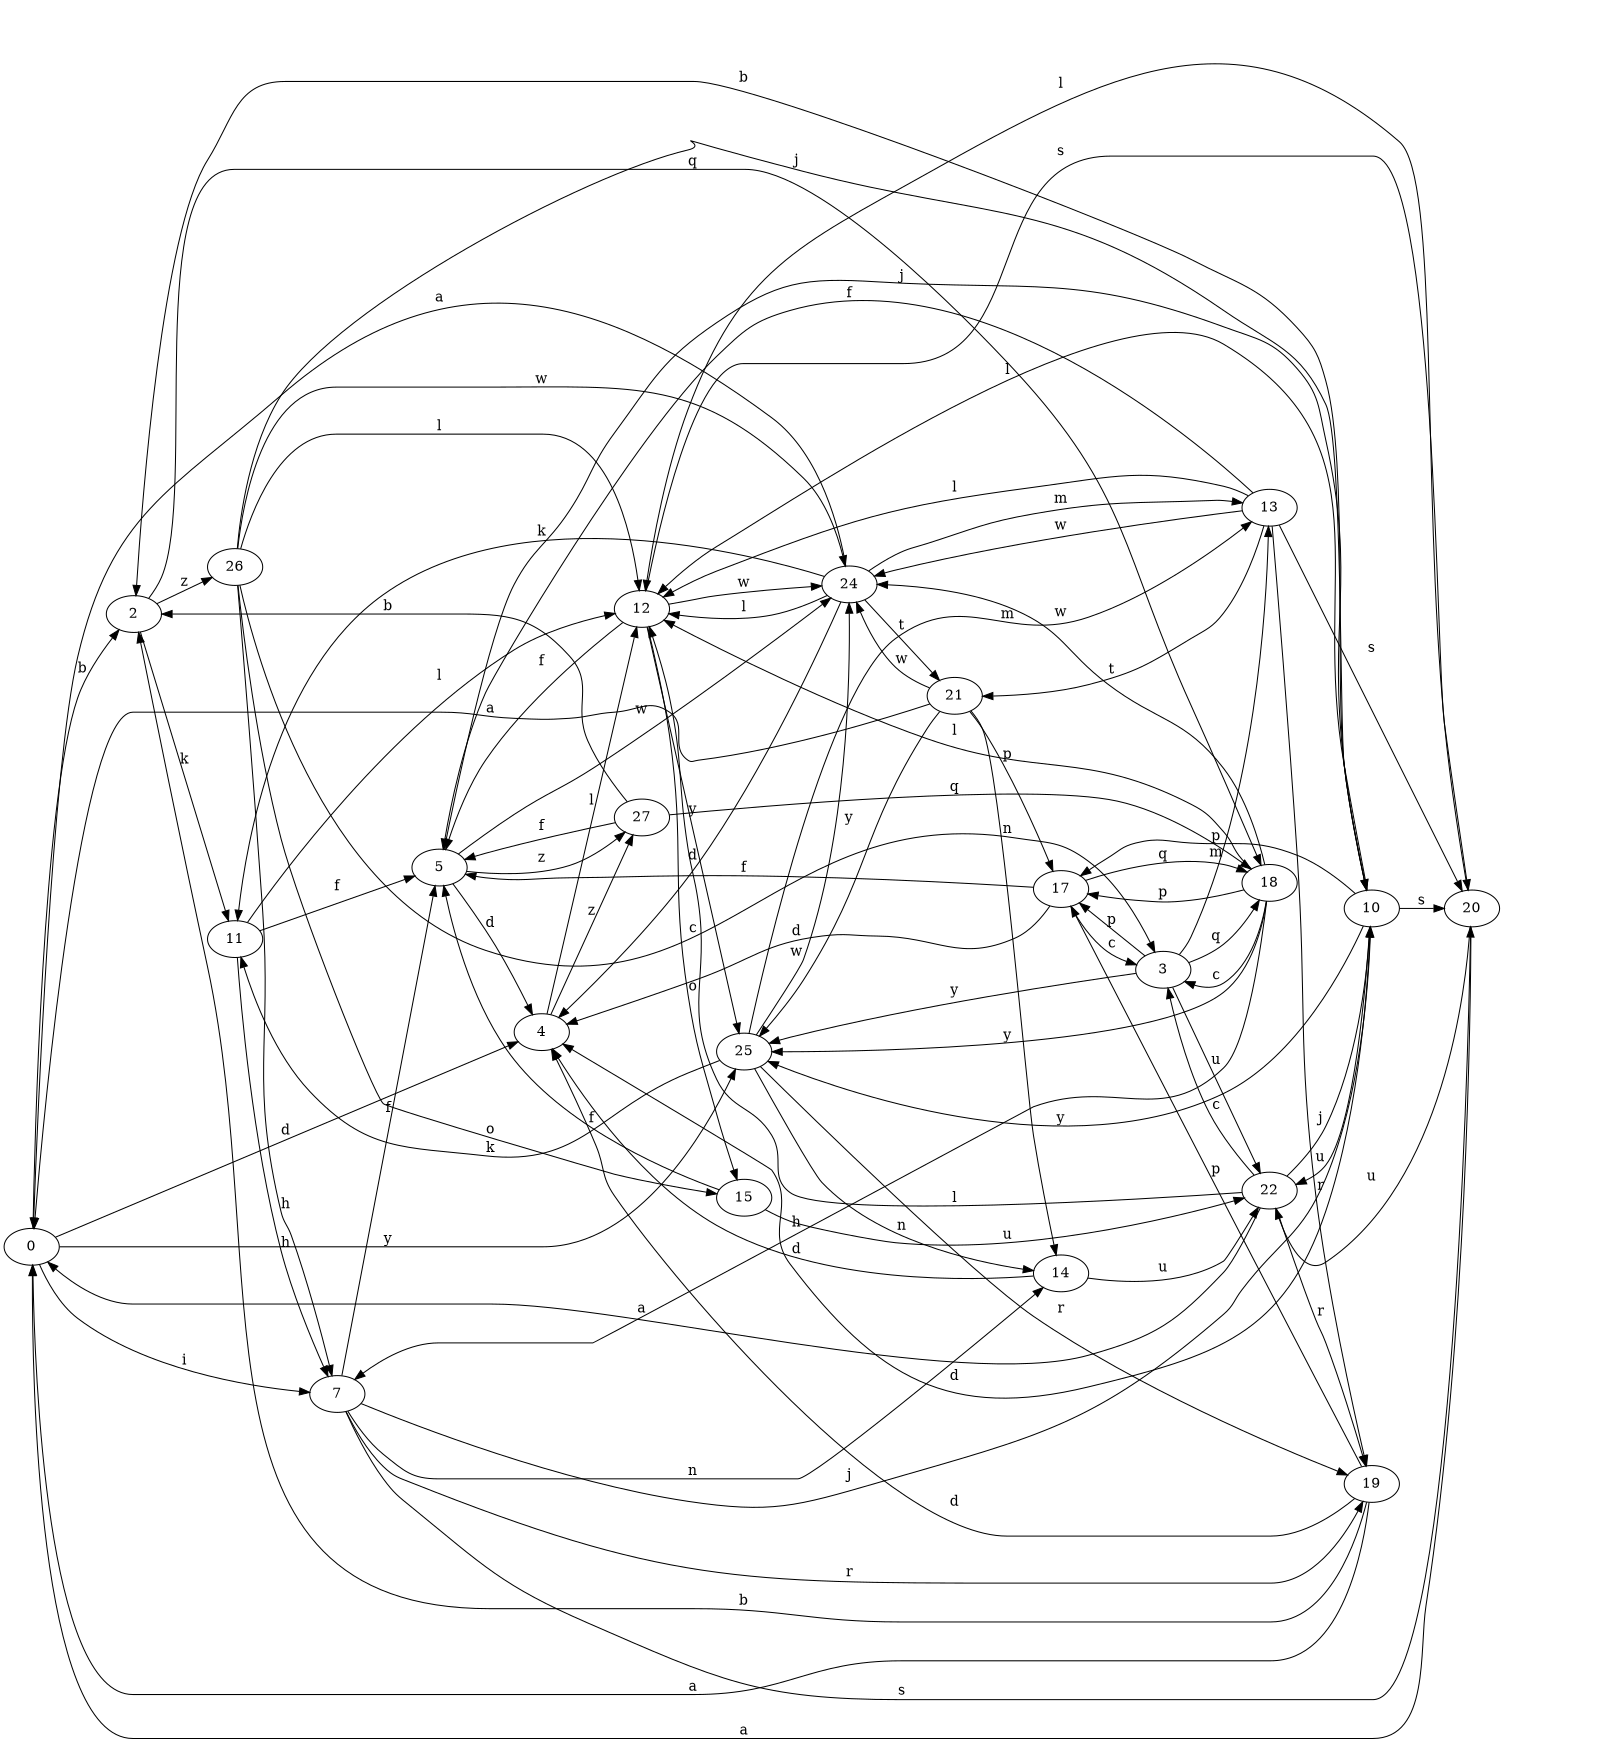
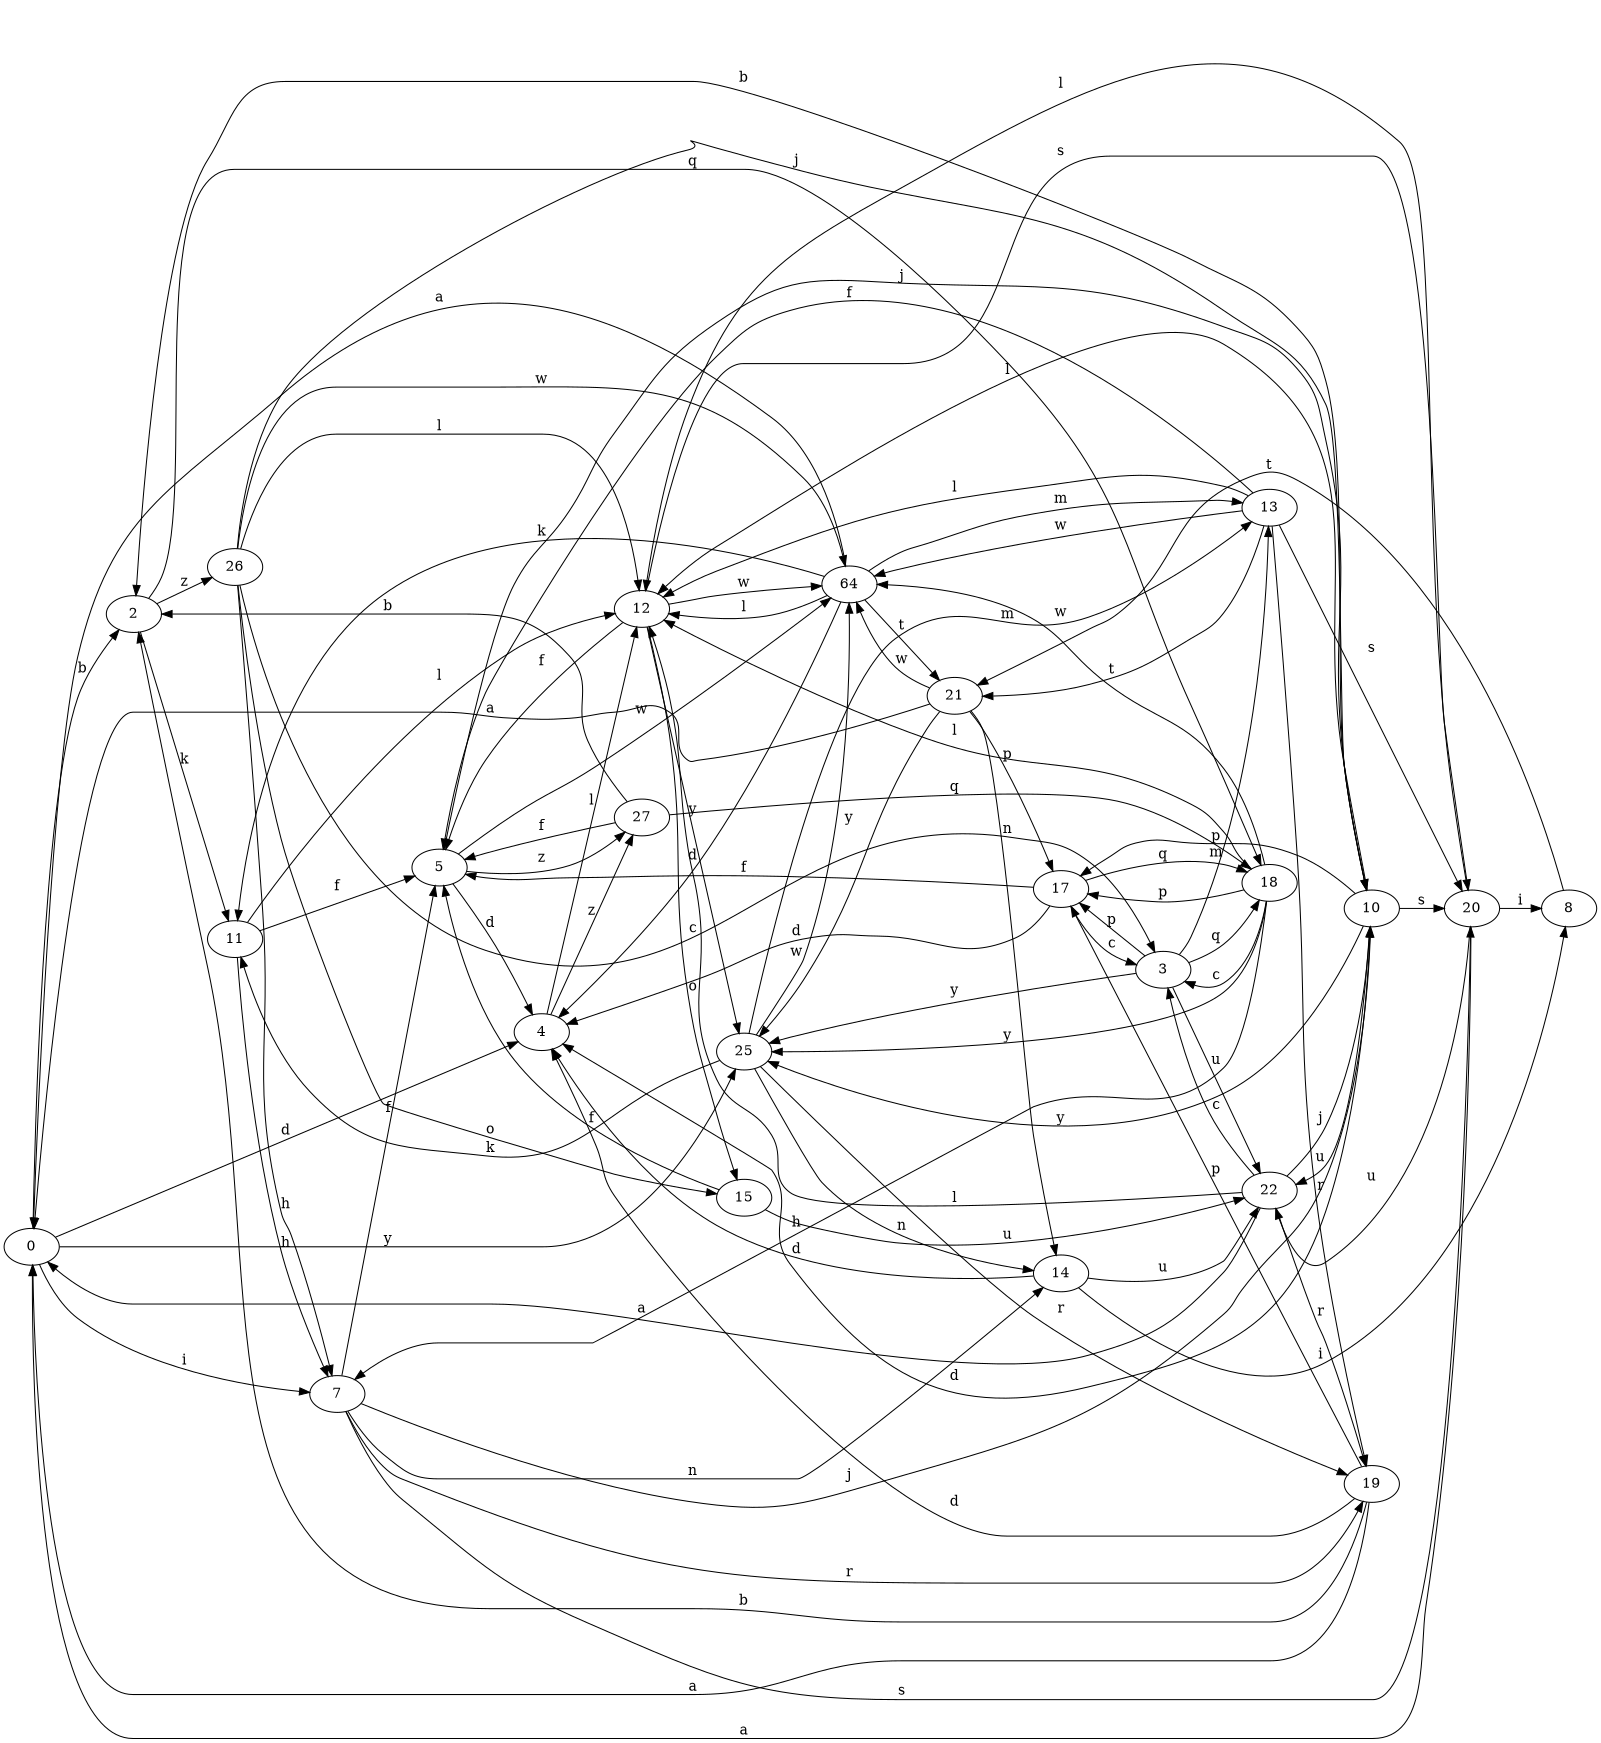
node "24": label "24" -> "64"
node "8": added
